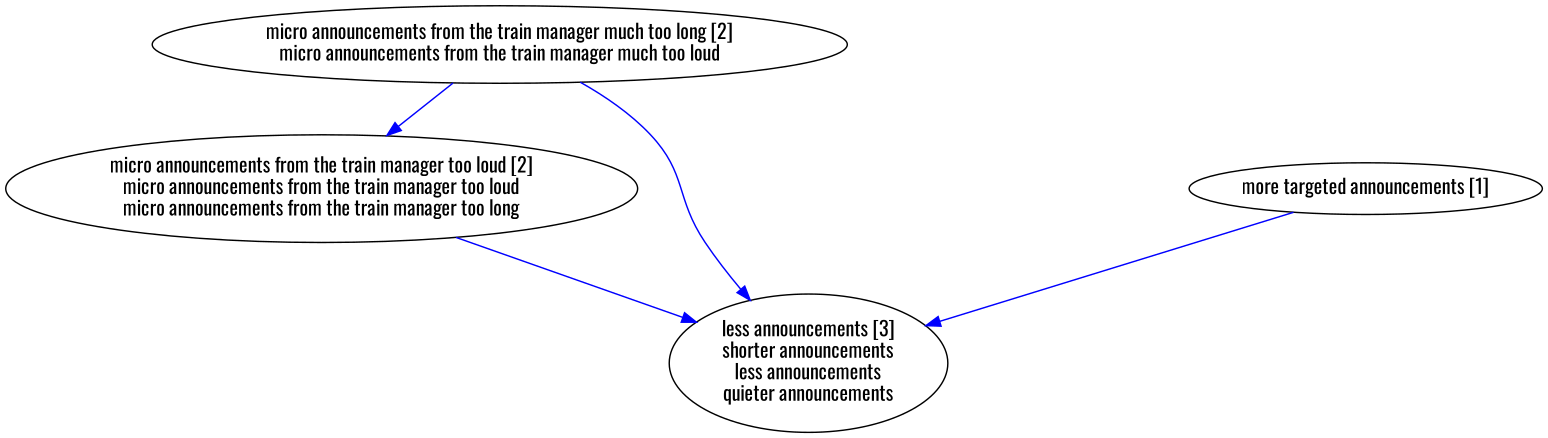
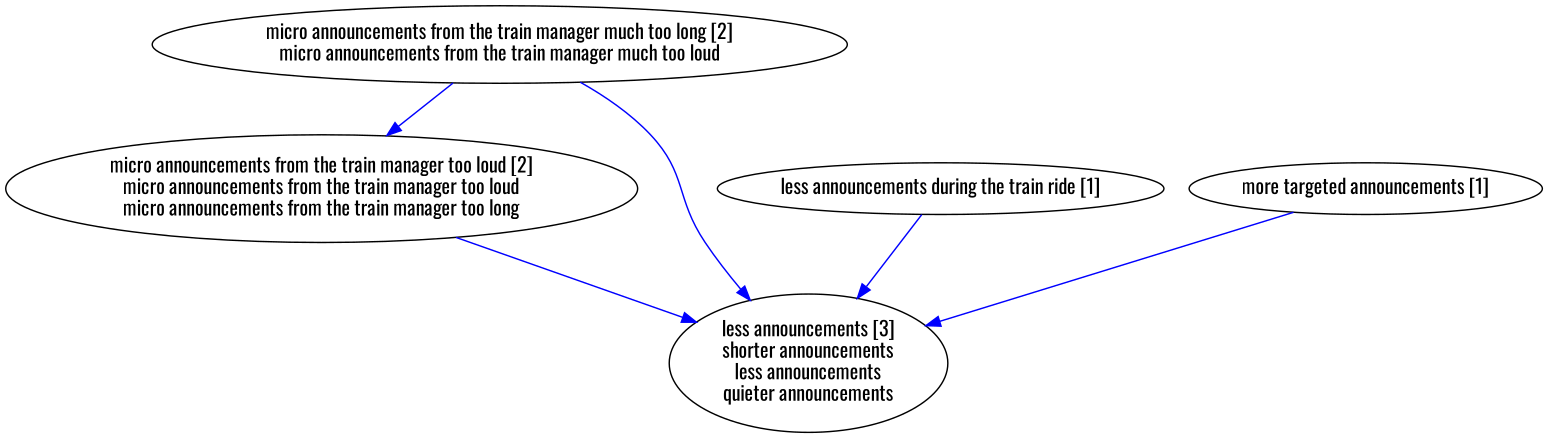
node "less announcements during the train ride [1]": added
